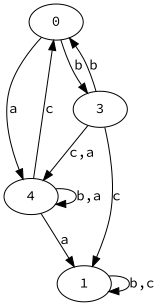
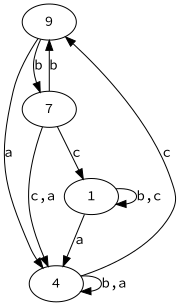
node "0": label "0" -> "9"
node "3": label "3" -> "7"
edge "4" -> "1": reversed
